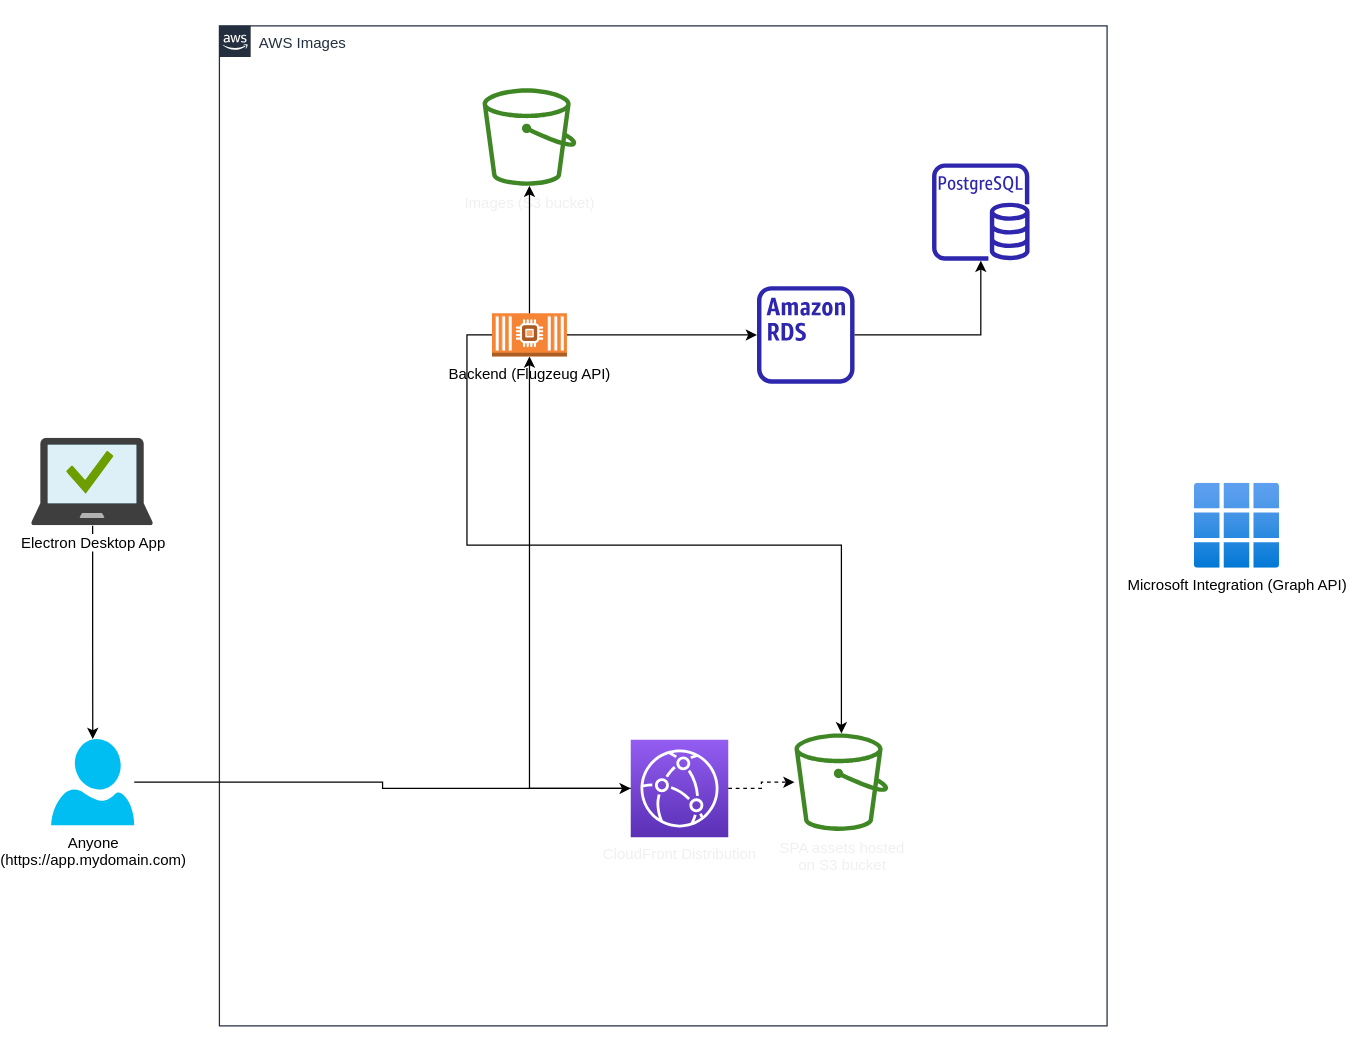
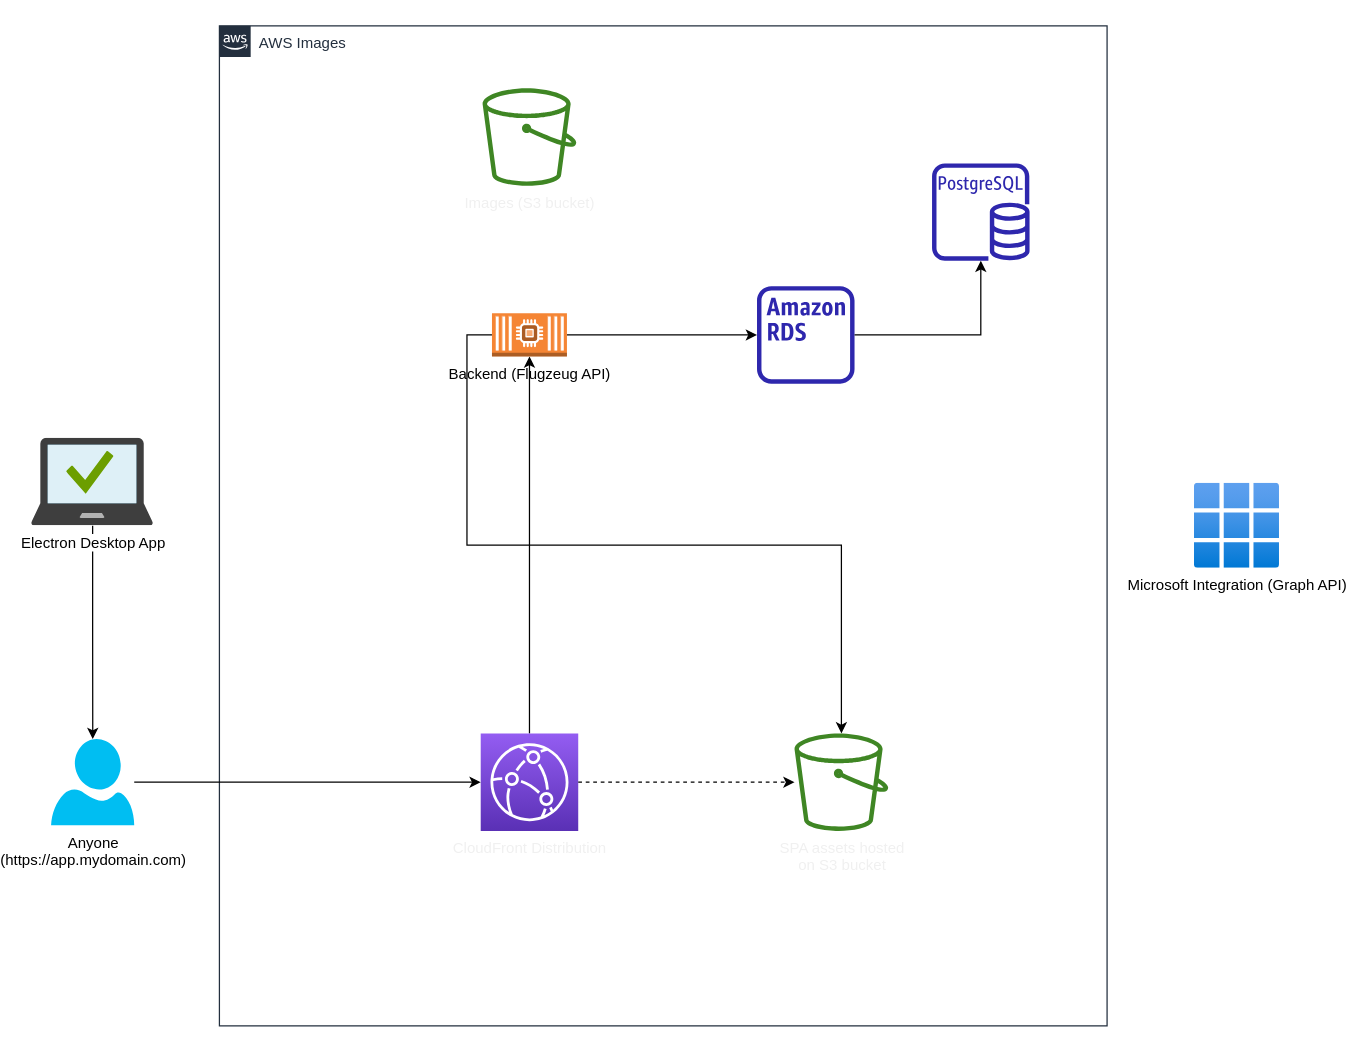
edge "Backend (Flugzeug API)" -> "Images (S3 bucket)": removed
node "CloudFront Distribution": moved (679, 788) -> (529, 782)
